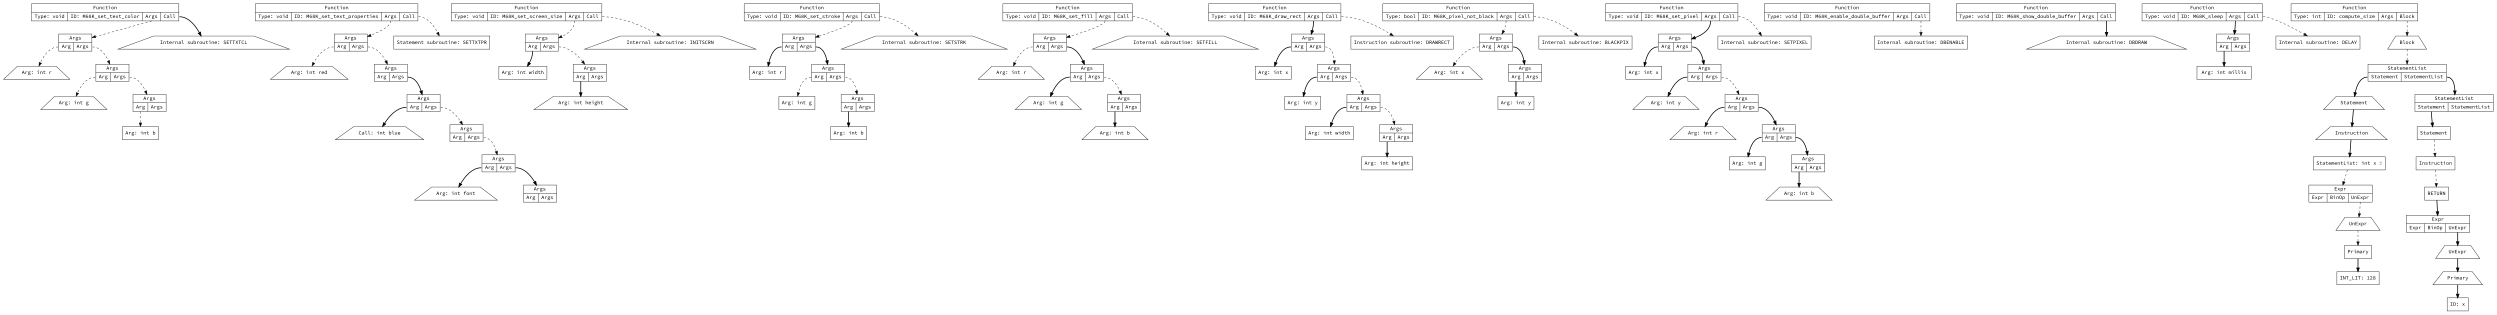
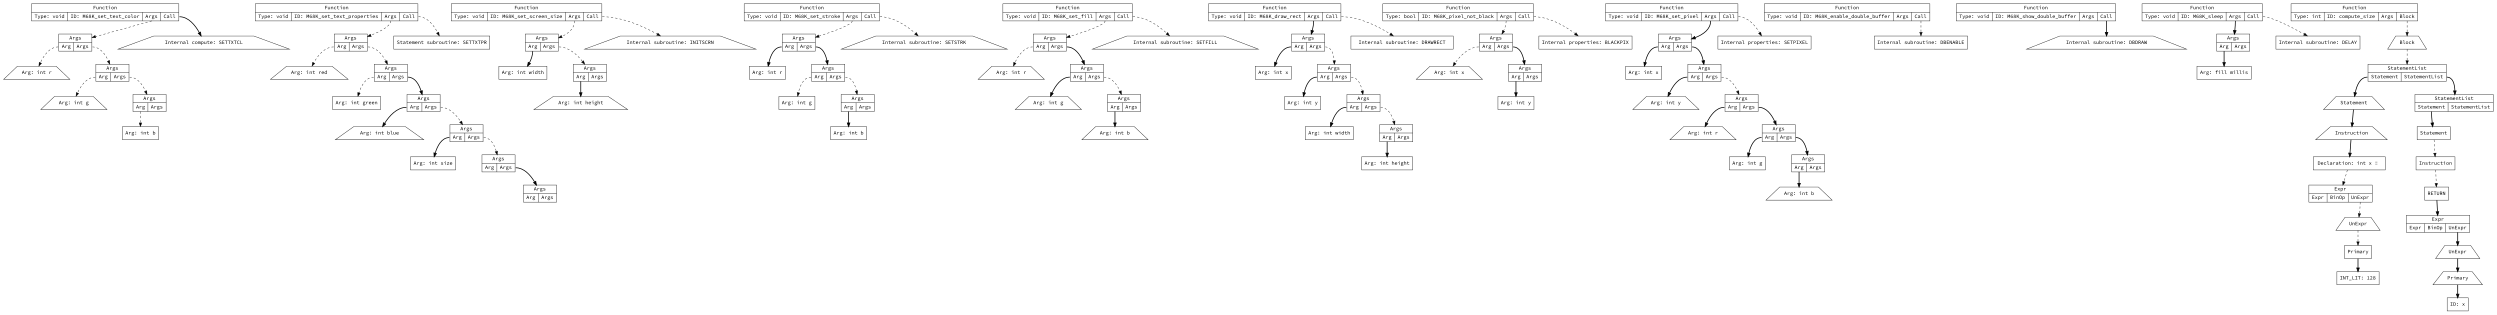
node "Internal subroutine: SETTXTCL": label "Internal subroutine: SETTXTCL" -> "Internal compute: SETTXTCL"
node "Instruction subroutine: DRAWRECT": label "Instruction subroutine: DRAWRECT" -> "Internal subroutine: DRAWRECT"
node "Internal subroutine: BLACKPIX": label "Internal subroutine: BLACKPIX" -> "Internal properties: BLACKPIX"
node "Internal subroutine: SETPIXEL": label "Internal subroutine: SETPIXEL" -> "Internal properties: SETPIXEL"
node "Arg: int millis": label "Arg: int millis" -> "Arg: fill millis"
node "Arg: int green": added
node "Call: int blue": label "Call: int blue" -> "Arg: int blue"
node "Arg: int size": added
node "StatementList: int x =": label "StatementList: int x =" -> "Declaration: int x ="
node "Arg: int font": removed
